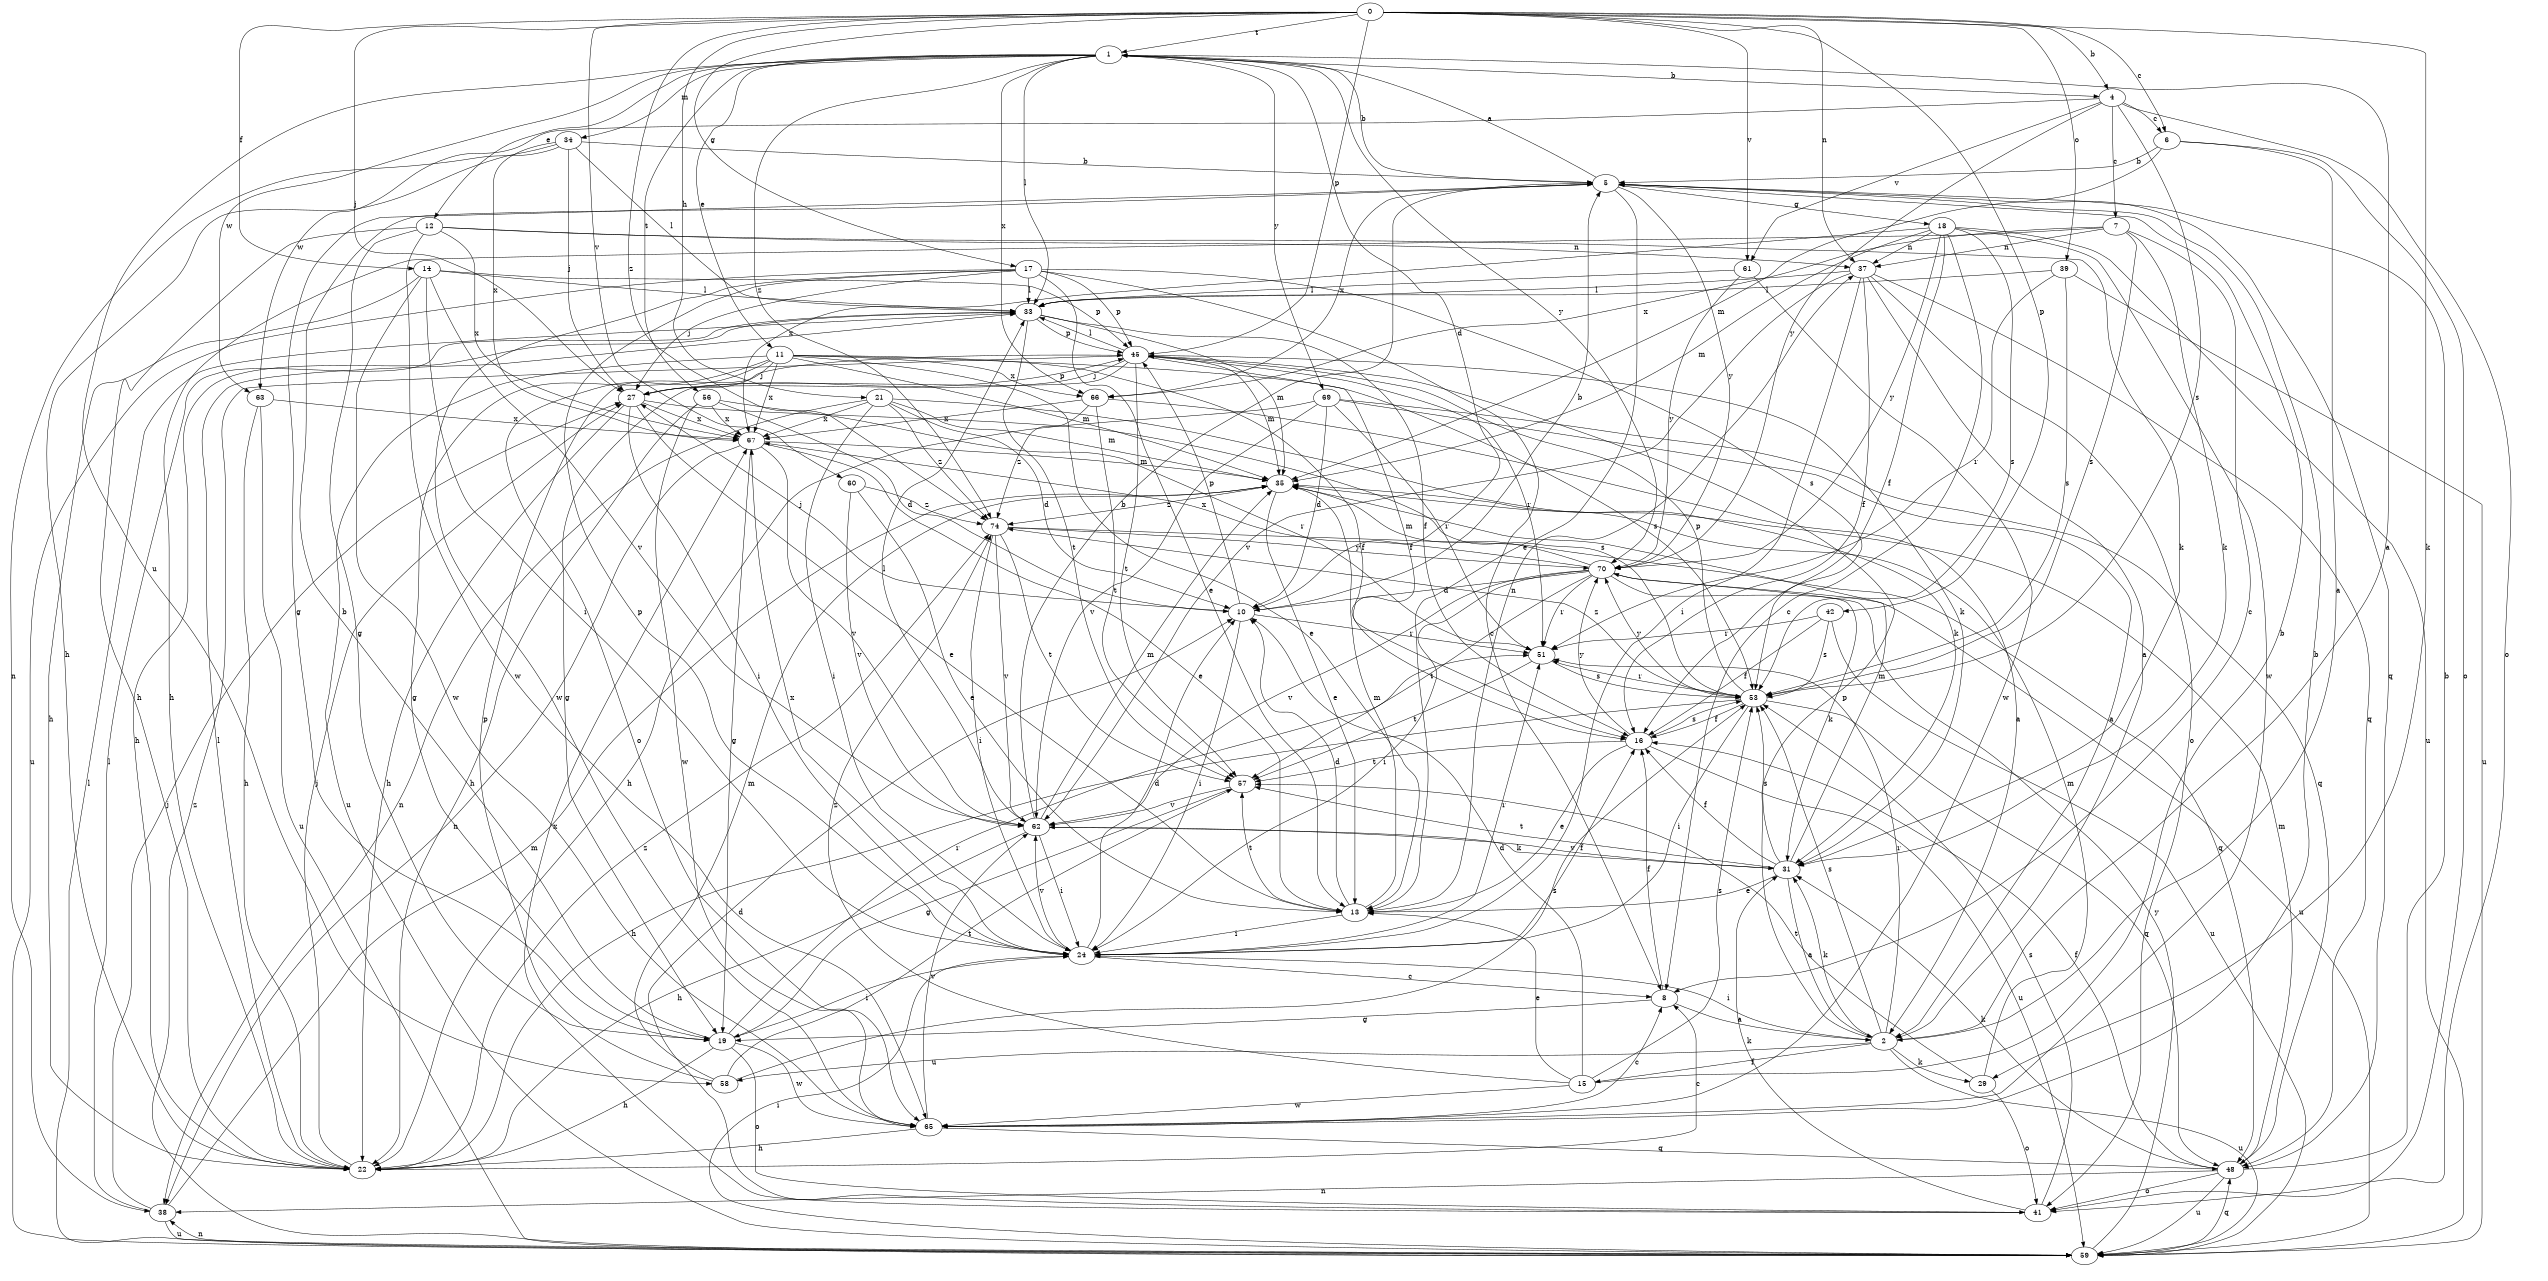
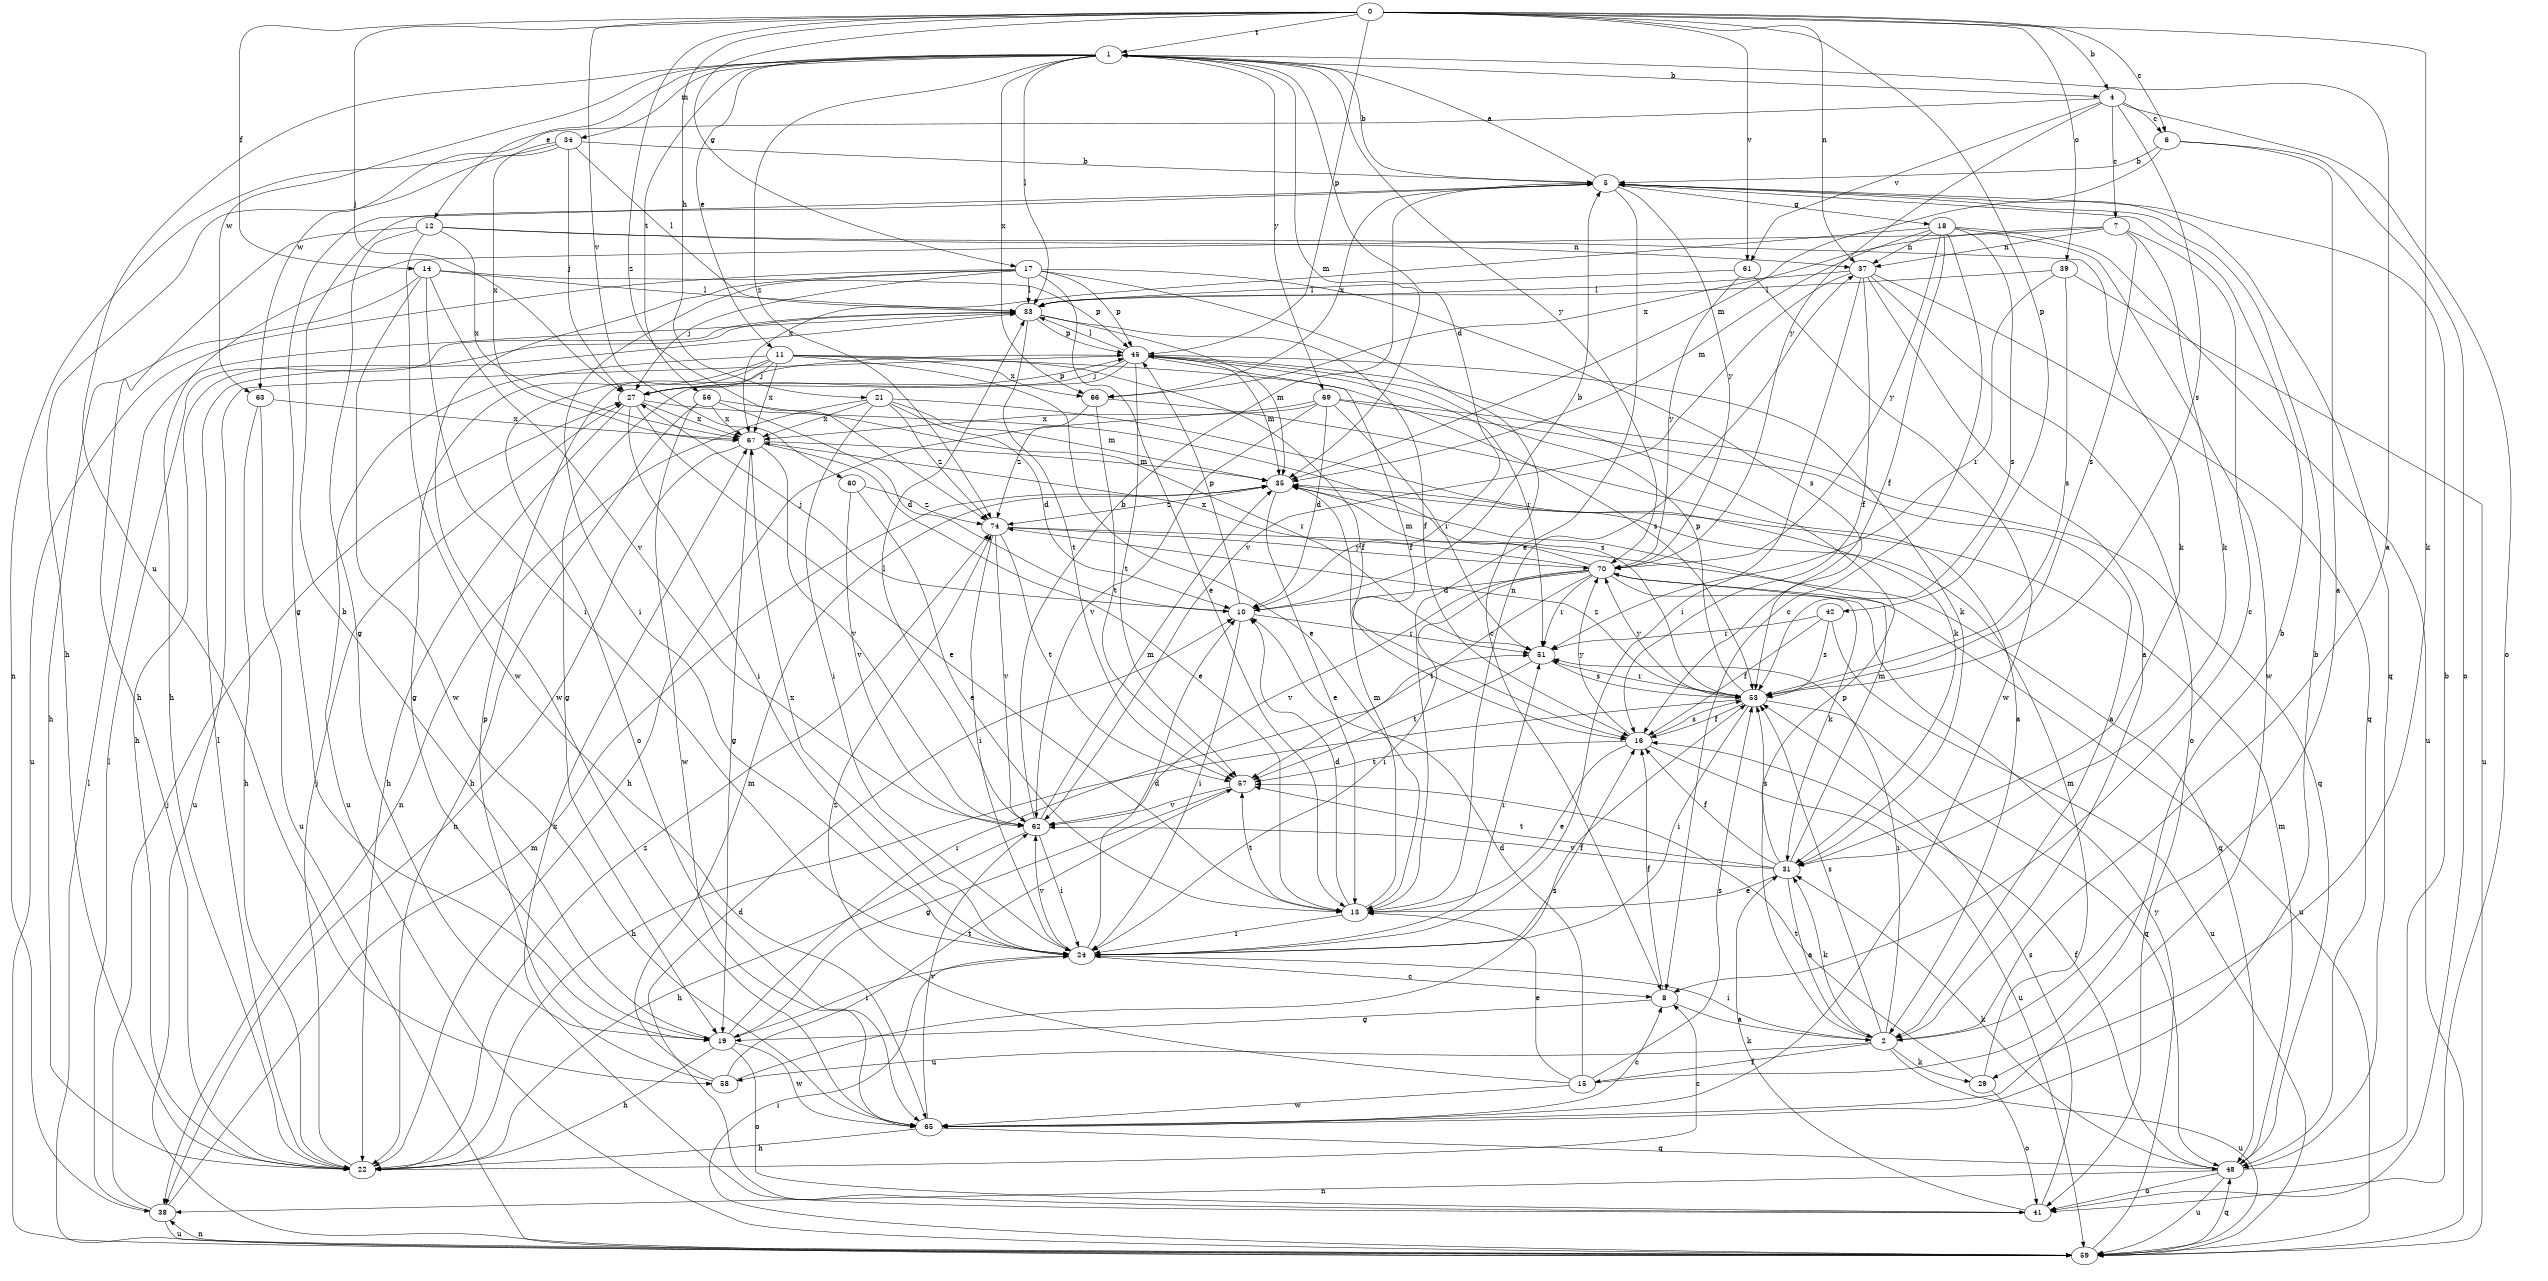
edge "66" -> "67": now "69" -> "67"
edge "11" -> "35": now "1" -> "35"
edge "17" -> "24": label "p" -> "i"
edge "45" -> "59": label "z" -> "u"
edge "62" -> "31": removed, label "k"
